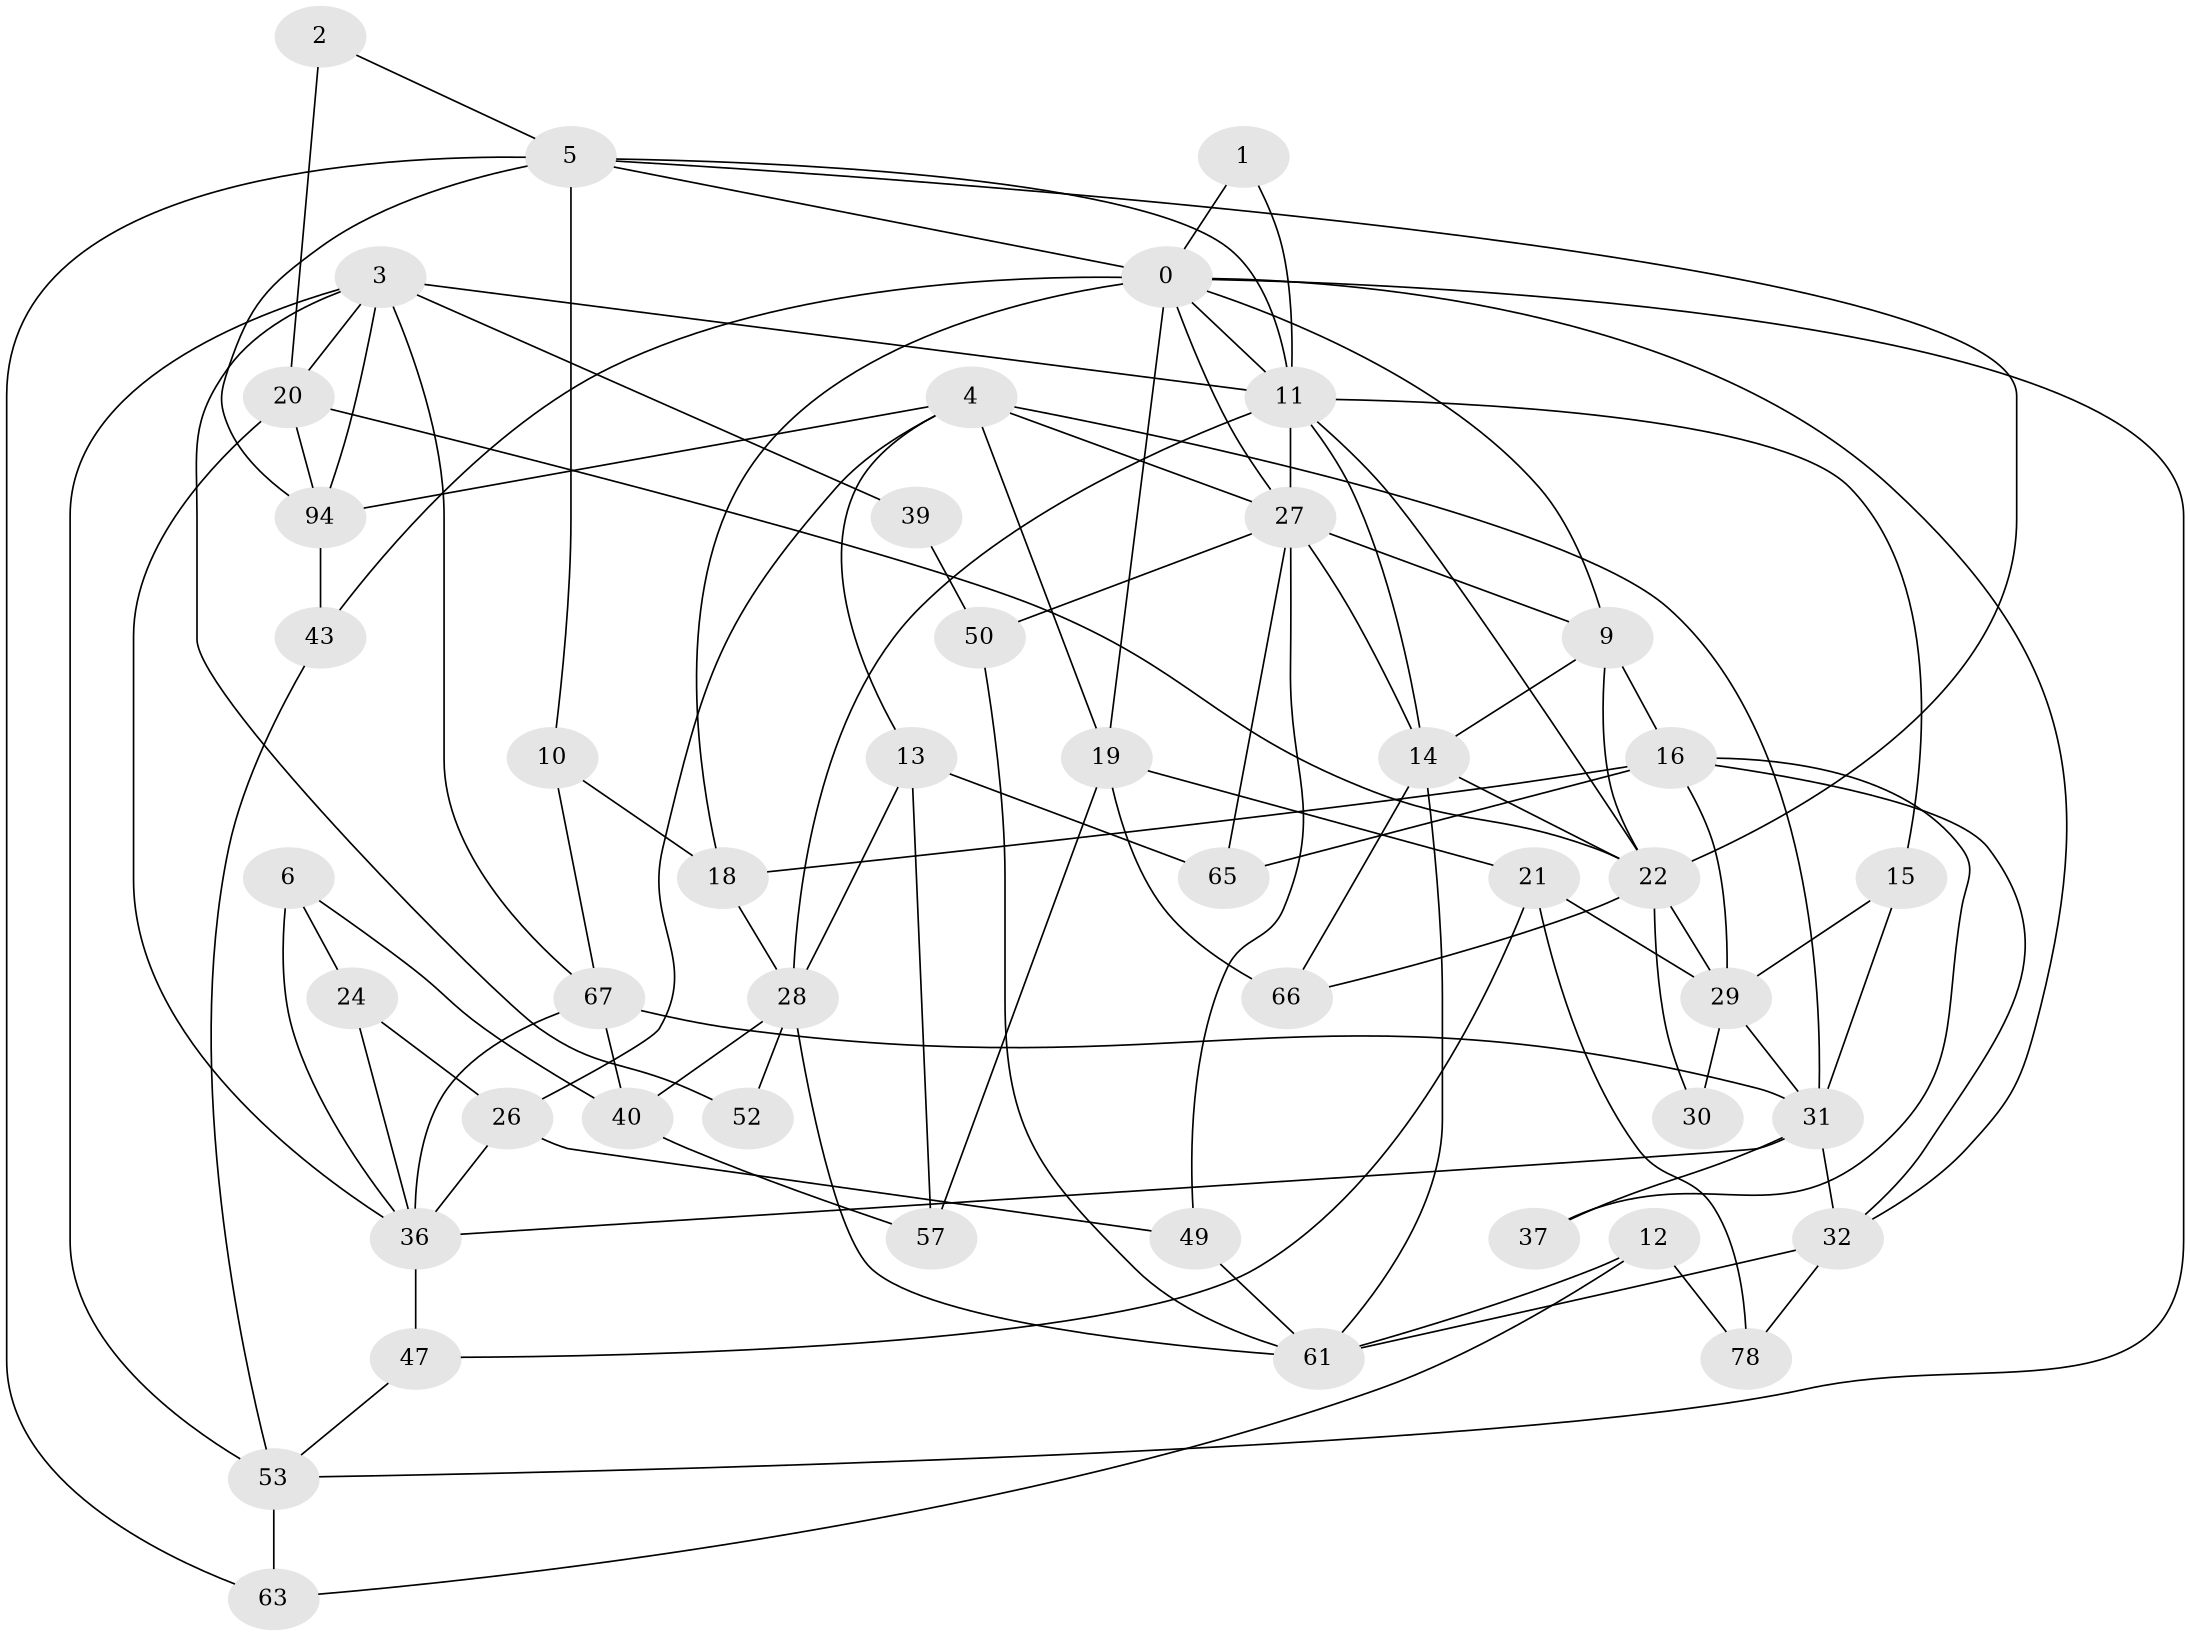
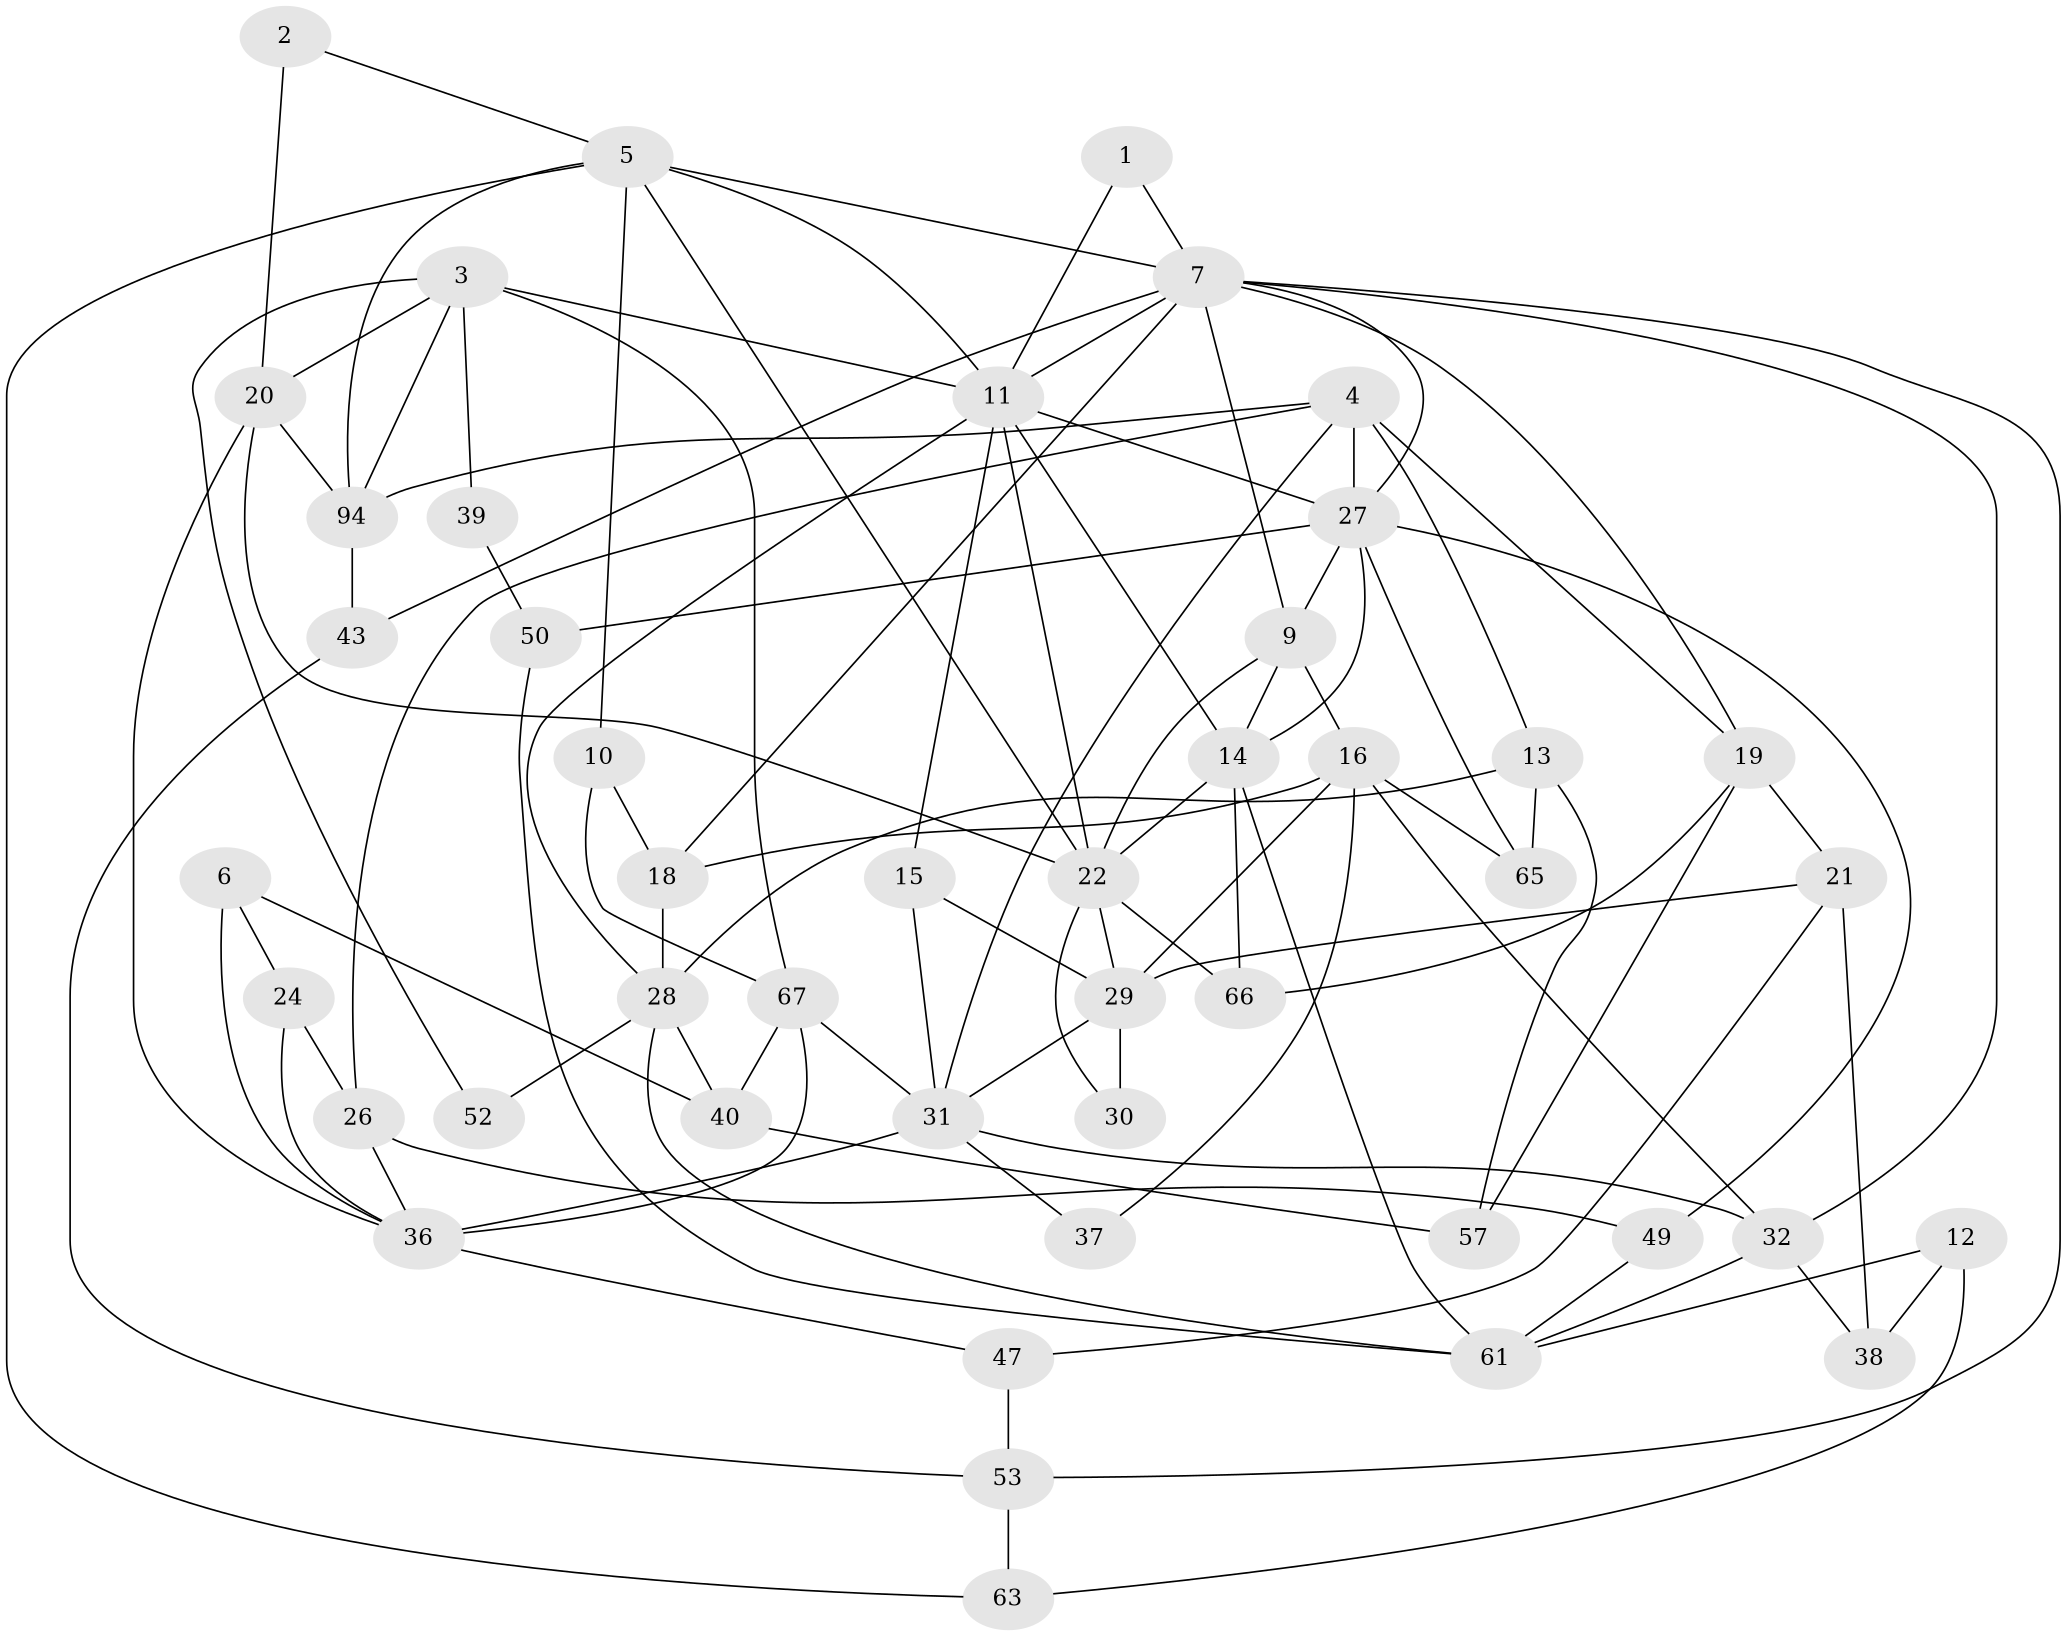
node "0": label "0" -> "7"
edge "3" -- "53": removed
node "78": label "78" -> "38"
